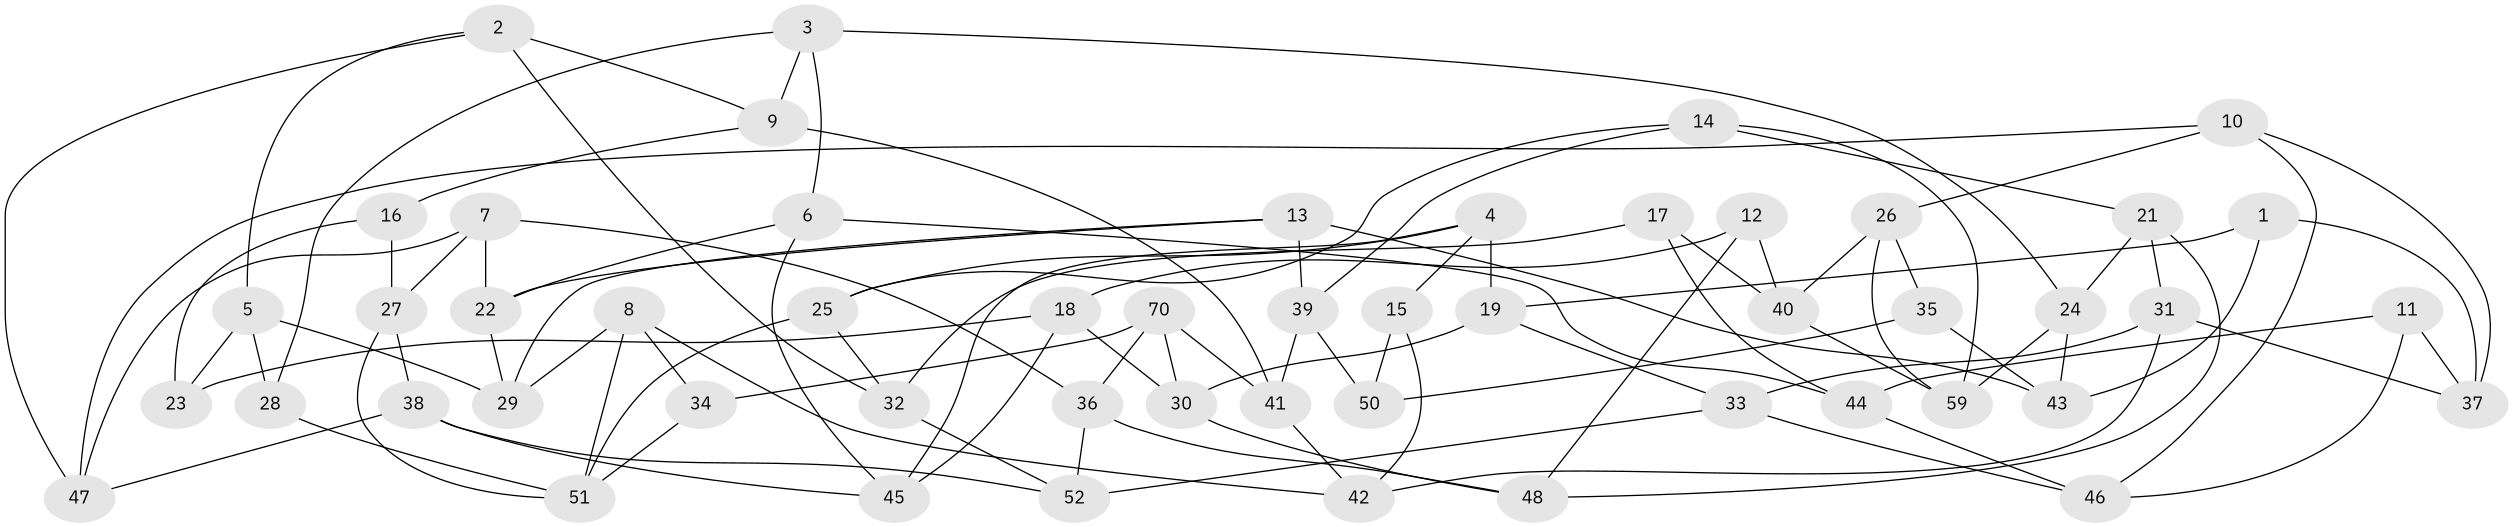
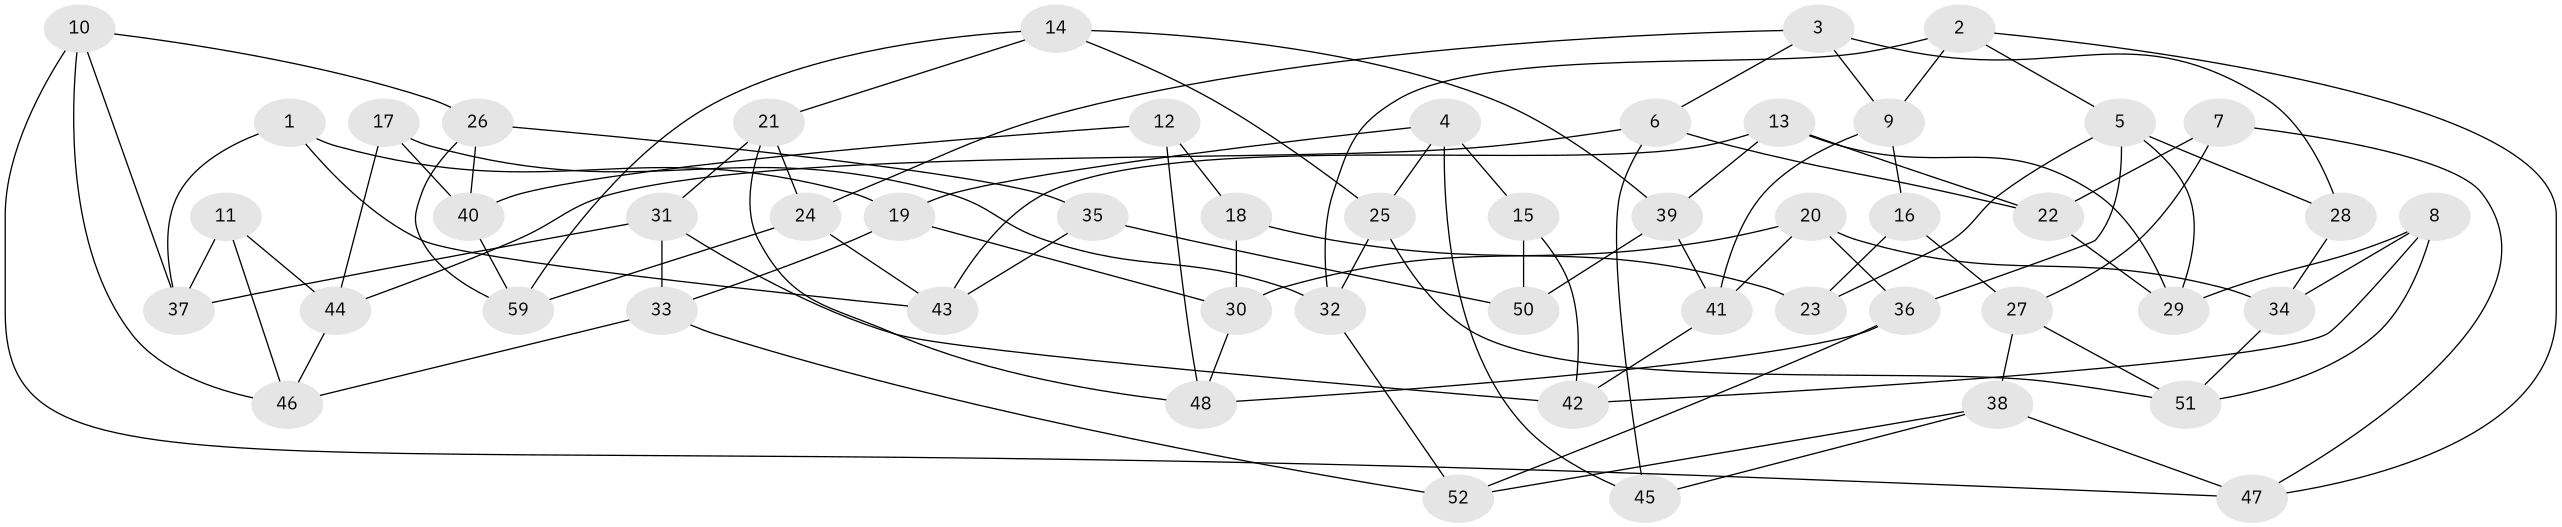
edge "7" -- "36": now "5" -- "36"
node "70": label "70" -> "20"
edge "18" -- "45": removed
edge "28" -- "51": now "28" -- "34"
